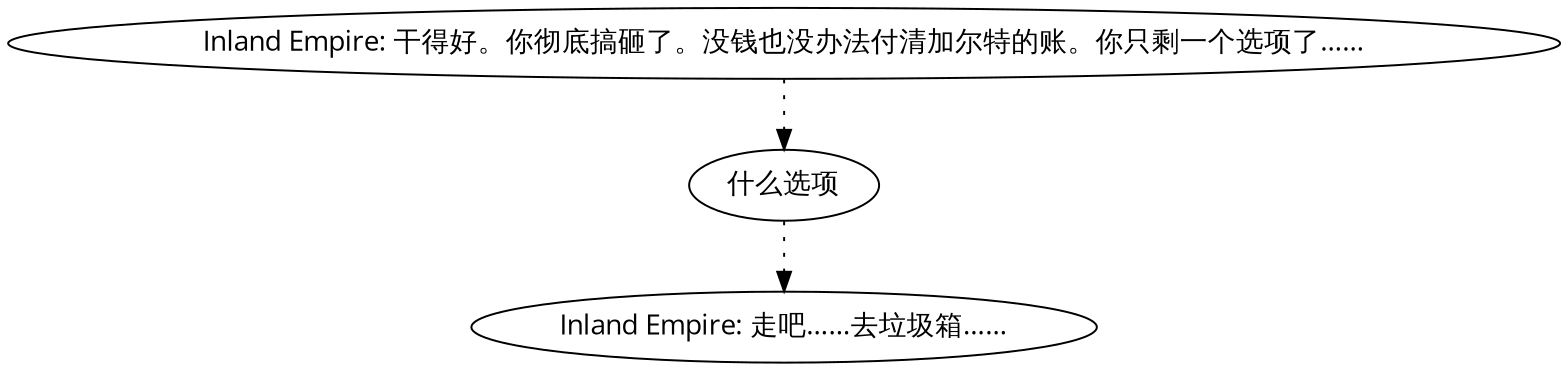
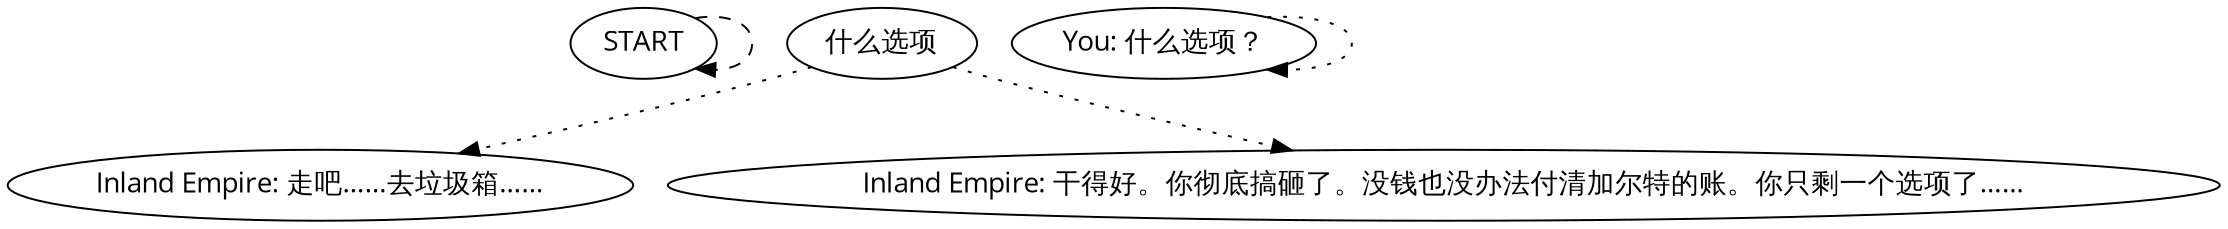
node "START": added
node "You: 什么选项？": added
edge "Inland Empire: 干得好。你彻底搞砸了。没钱也没办法付清加尔特的账。你只剩一个选项了……" -> "什么选项": reversed
